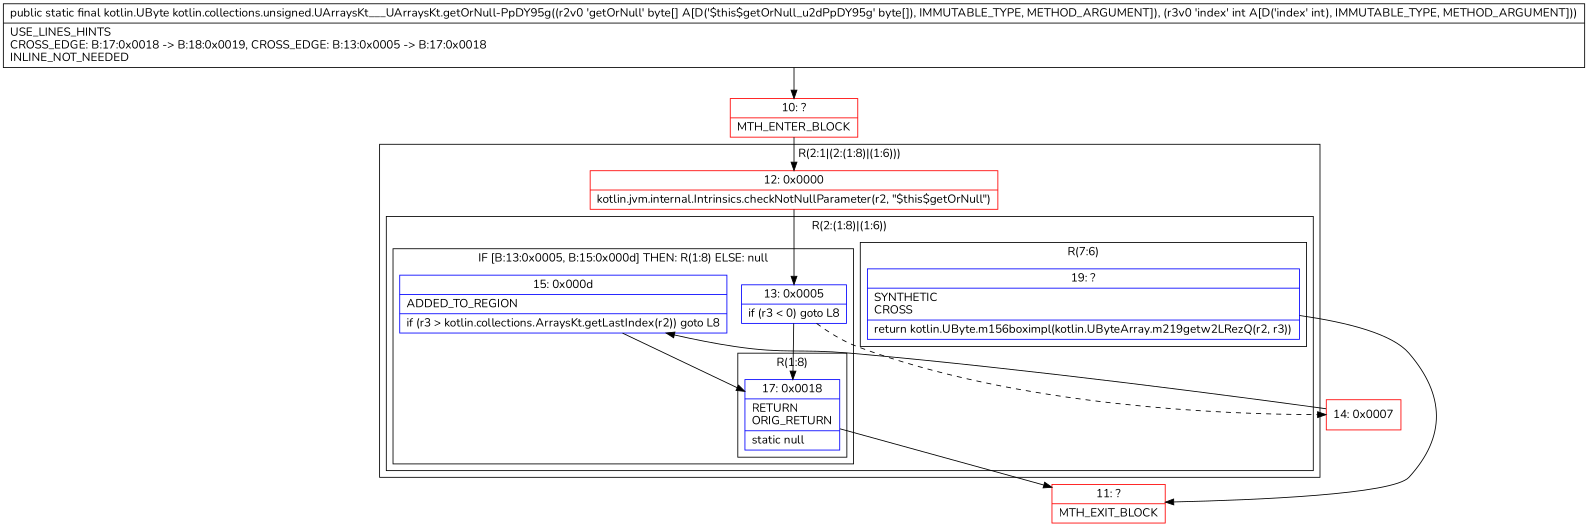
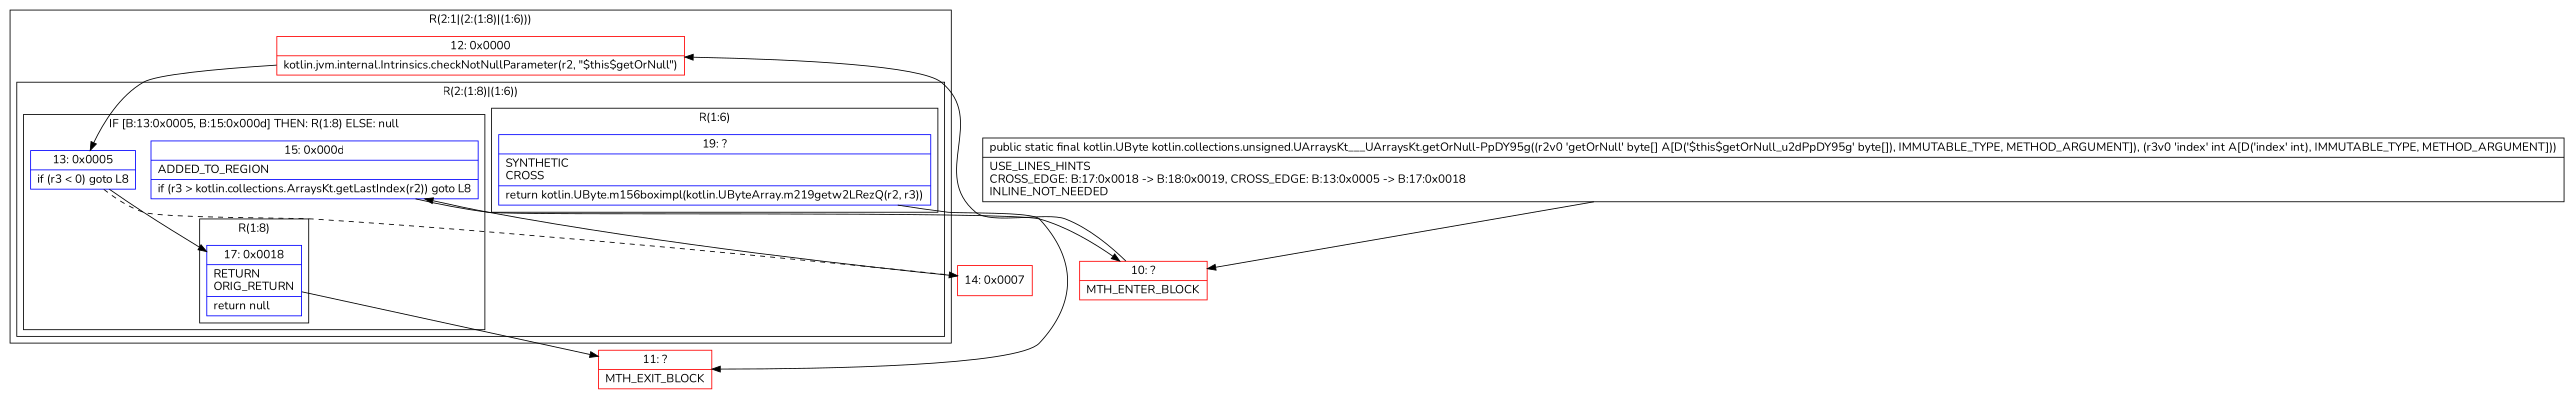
cluster "R(7:6)": label "R(7:6)" -> "R(1:6)"
edge "15: 0x000d" -> "17: 0x0018": now "15: 0x000d" -> "10: ?"
node "17: 0x0018": text "static null" -> "return null"
